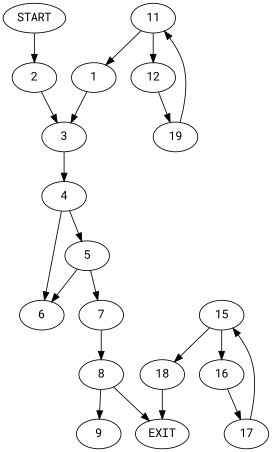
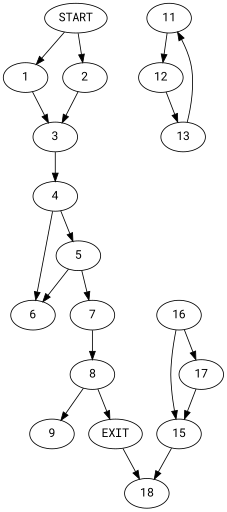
edge "11" -> "1": now "START" -> "1"
node "19": label "19" -> "13"
edge "15" -> "16": reversed
edge "18" -> "EXIT": reversed
